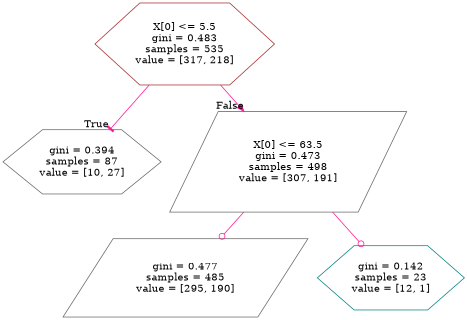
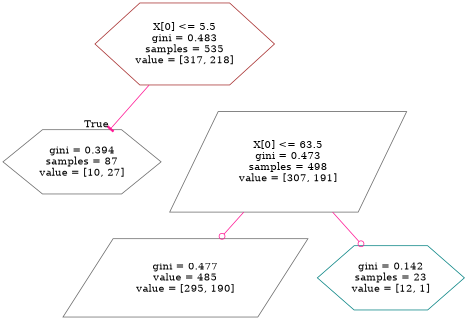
edge "X[0] <= 5.5 gini = 0.483 samples = 535 value = [317, 218]" -> "X[0] <= 63.5 gini = 0.473 samples = 498 value = [307, 191]": removed
node "gini = 0.477 samples = 485 value = [295, 190]": label "gini = 0.477 samples = 485 value = [295, 190]" -> "gini = 0.477 value = 485 value = [295, 190]"
